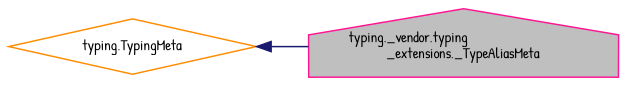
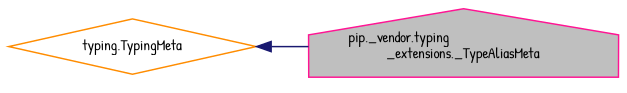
node "typing._vendor.typing _extensions._TypeAliasMeta": label "typing._vendor.typing _extensions._TypeAliasMeta" -> "pip._vendor.typing _extensions._TypeAliasMeta"
